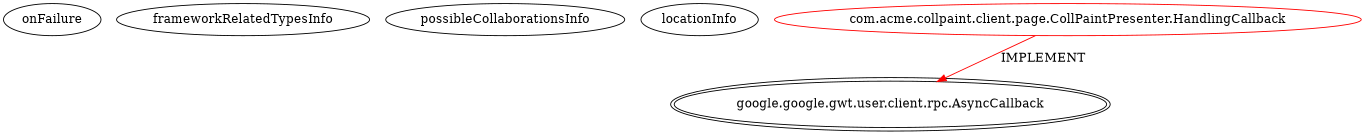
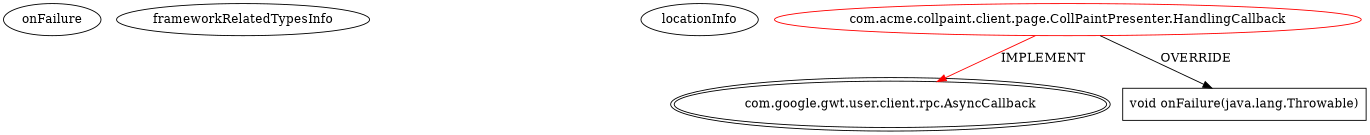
node "possibleCollaborationsInfo": removed
node "google.google.gwt.user.client.rpc.AsyncCallback": label "google.google.gwt.user.client.rpc.AsyncCallback" -> "com.google.gwt.user.client.rpc.AsyncCallback"
node "void onFailure(java.lang.Throwable)": added
